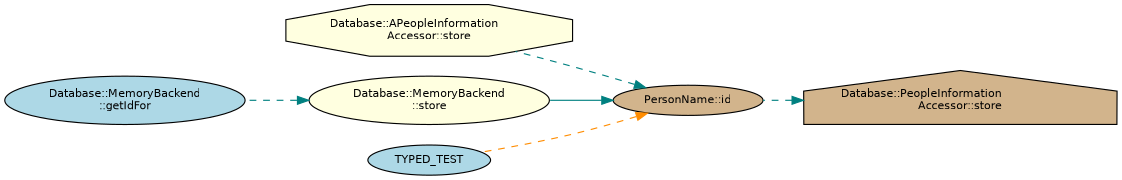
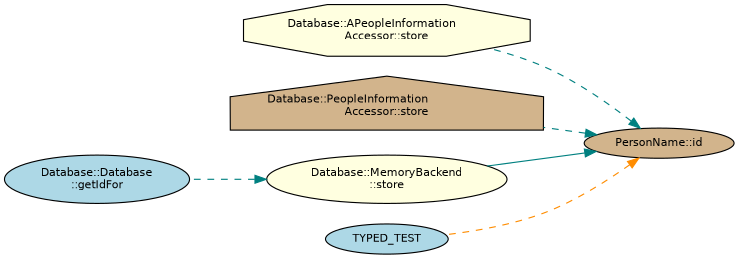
node "Database::MemoryBackend ::getIdFor": label "Database::MemoryBackend ::getIdFor" -> "Database::Database ::getIdFor"
edge "PersonName::id" -> "Database::PeopleInformation Accessor::store": reversed
